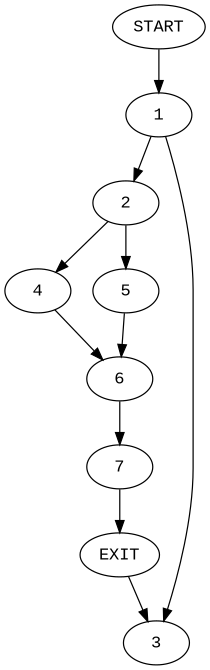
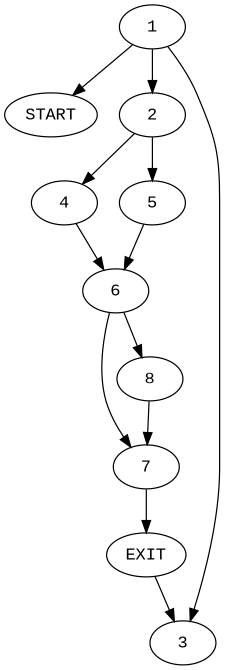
edge "START" -> "1": reversed
node "8": added
